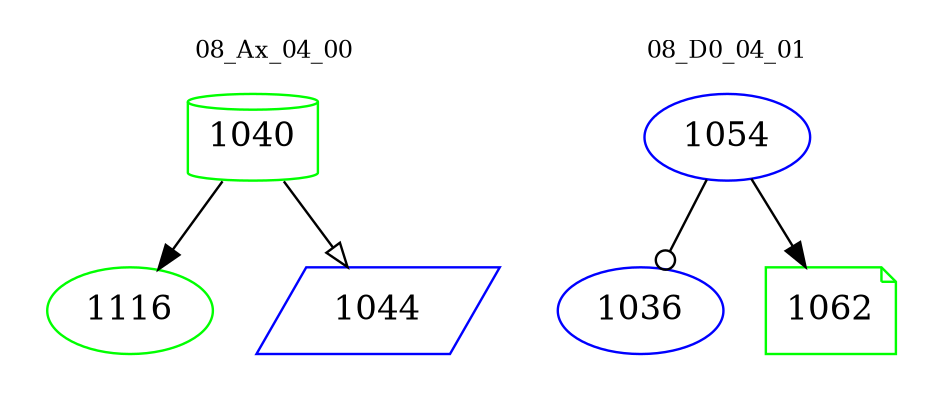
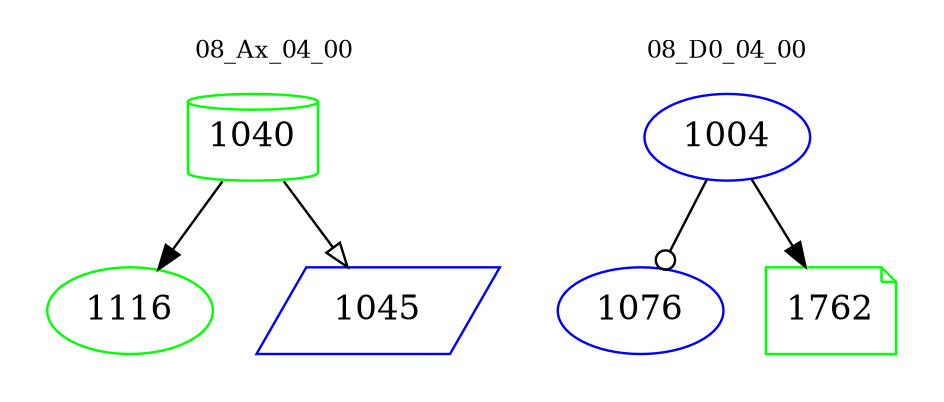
cluster "08_D0_04_01": label "08_D0_04_01" -> "08_D0_04_00"
node "1054": label "1054" -> "1004"
node "1044": label "1044" -> "1045"
node "1036": label "1036" -> "1076"
node "1062": label "1062" -> "1762"
